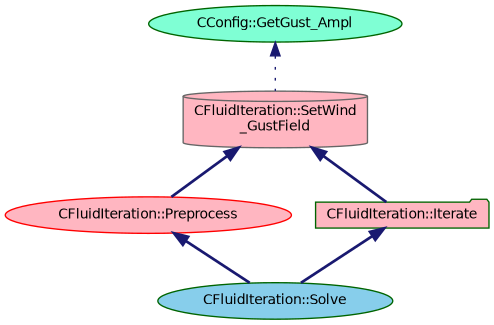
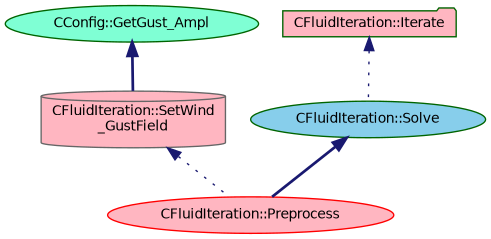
edge "CFluidIteration::SetWind _GustField" -> "CConfig::GetGust_Ampl": style dotted -> bold
edge "CFluidIteration::Preprocess" -> "CFluidIteration::SetWind _GustField": style bold -> dotted
edge "CFluidIteration::Iterate" -> "CFluidIteration::SetWind _GustField": removed
edge "CFluidIteration::Solve" -> "CFluidIteration::Iterate": style bold -> dotted
edge "CFluidIteration::Solve" -> "CFluidIteration::Preprocess": reversed
